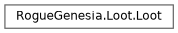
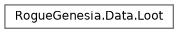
node "RogueGenesia.Loot.Loot": label "RogueGenesia.Loot.Loot" -> "RogueGenesia.Data.Loot"
